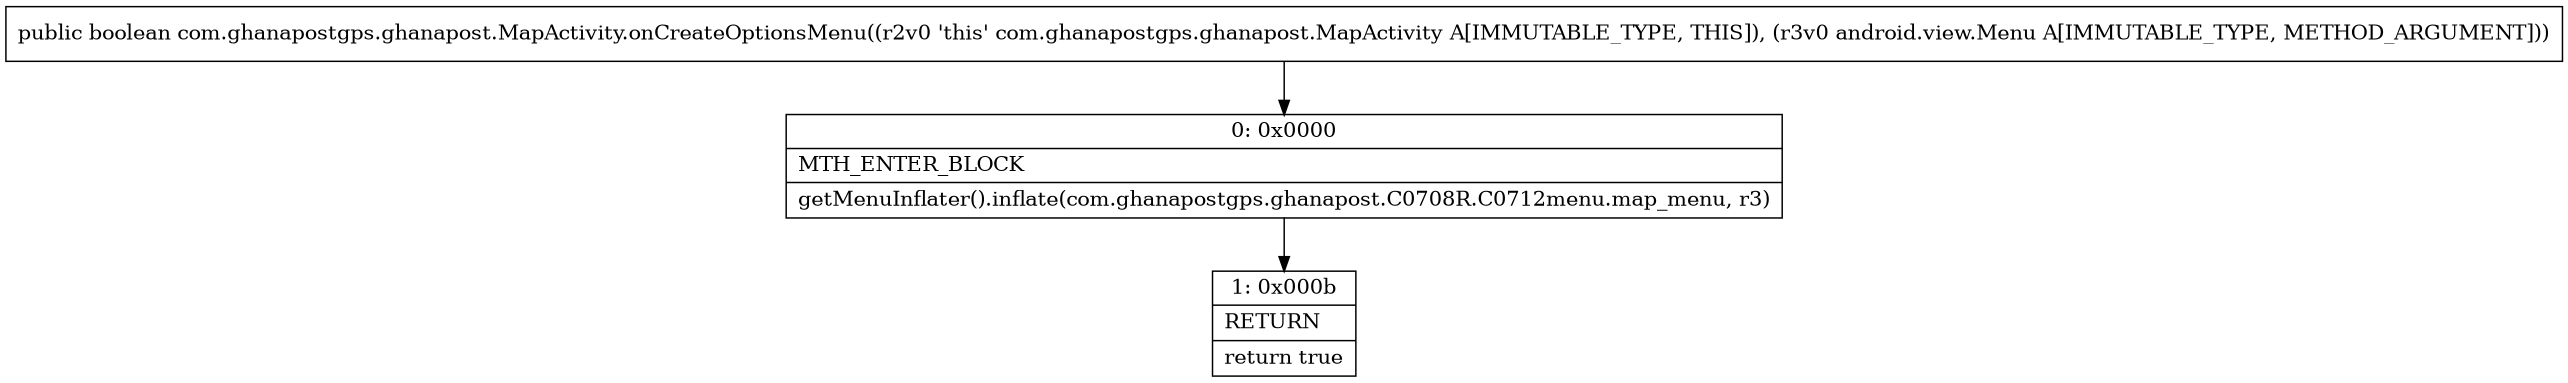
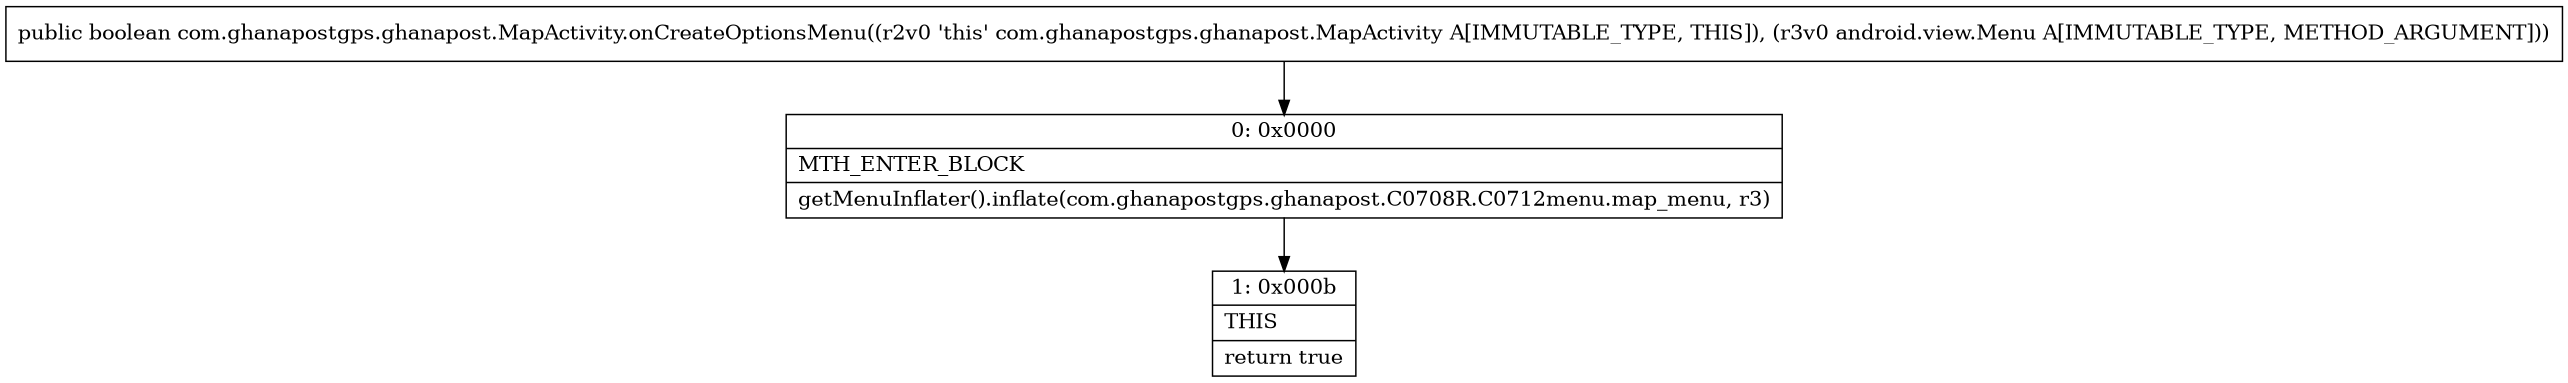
node "1: 0x000b": text "RETURN" -> "THIS"
